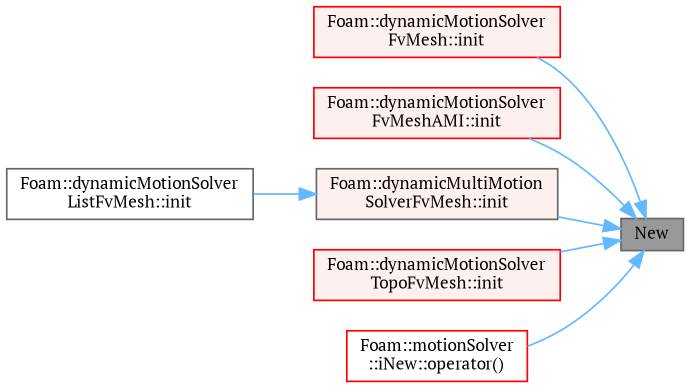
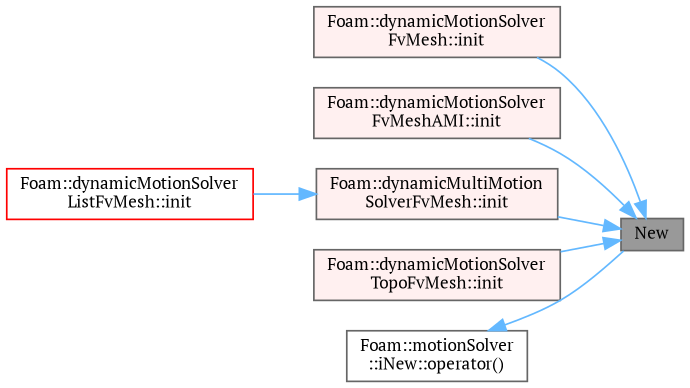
node "Foam::dynamicMotionSolver FvMesh::init": color red -> grey40
node "Foam::dynamicMotionSolver FvMeshAMI::init": color red -> grey40
node "Foam::dynamicMotionSolver ListFvMesh::init": color grey40 -> red
node "Foam::dynamicMotionSolver TopoFvMesh::init": color red -> grey40
edge "Foam::motionSolver ::iNew::operator()" -> "New": reversed
node "Foam::motionSolver ::iNew::operator()": color red -> grey40
